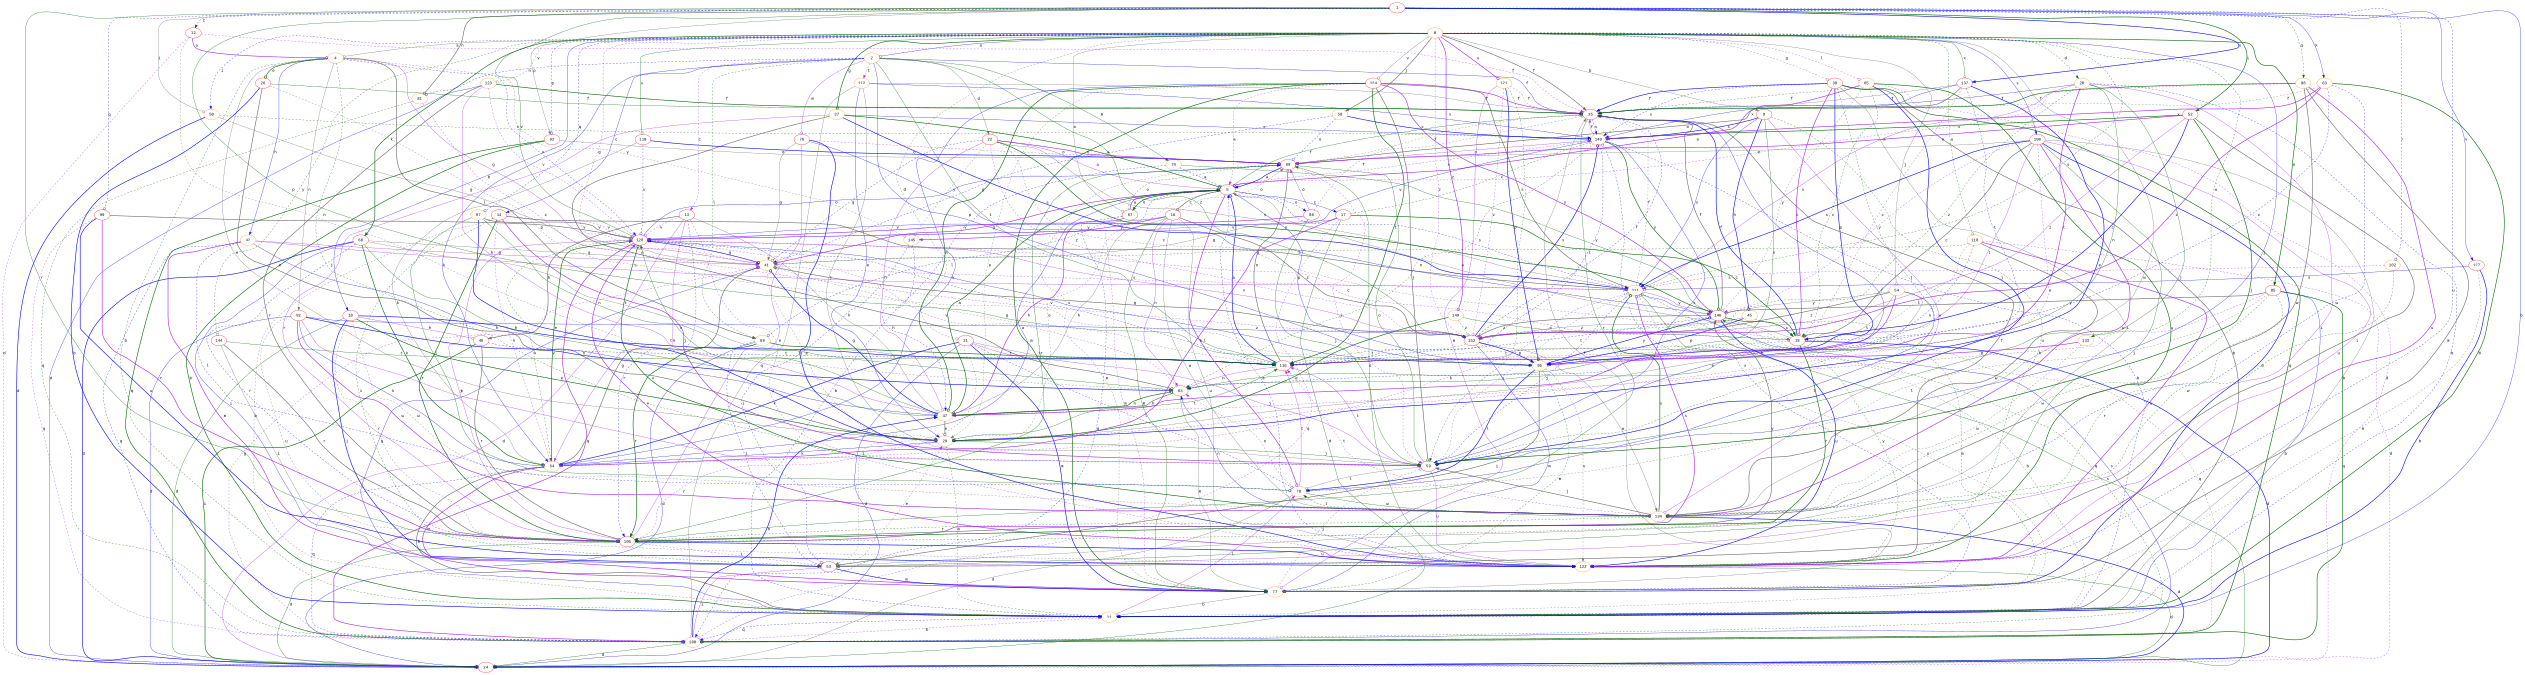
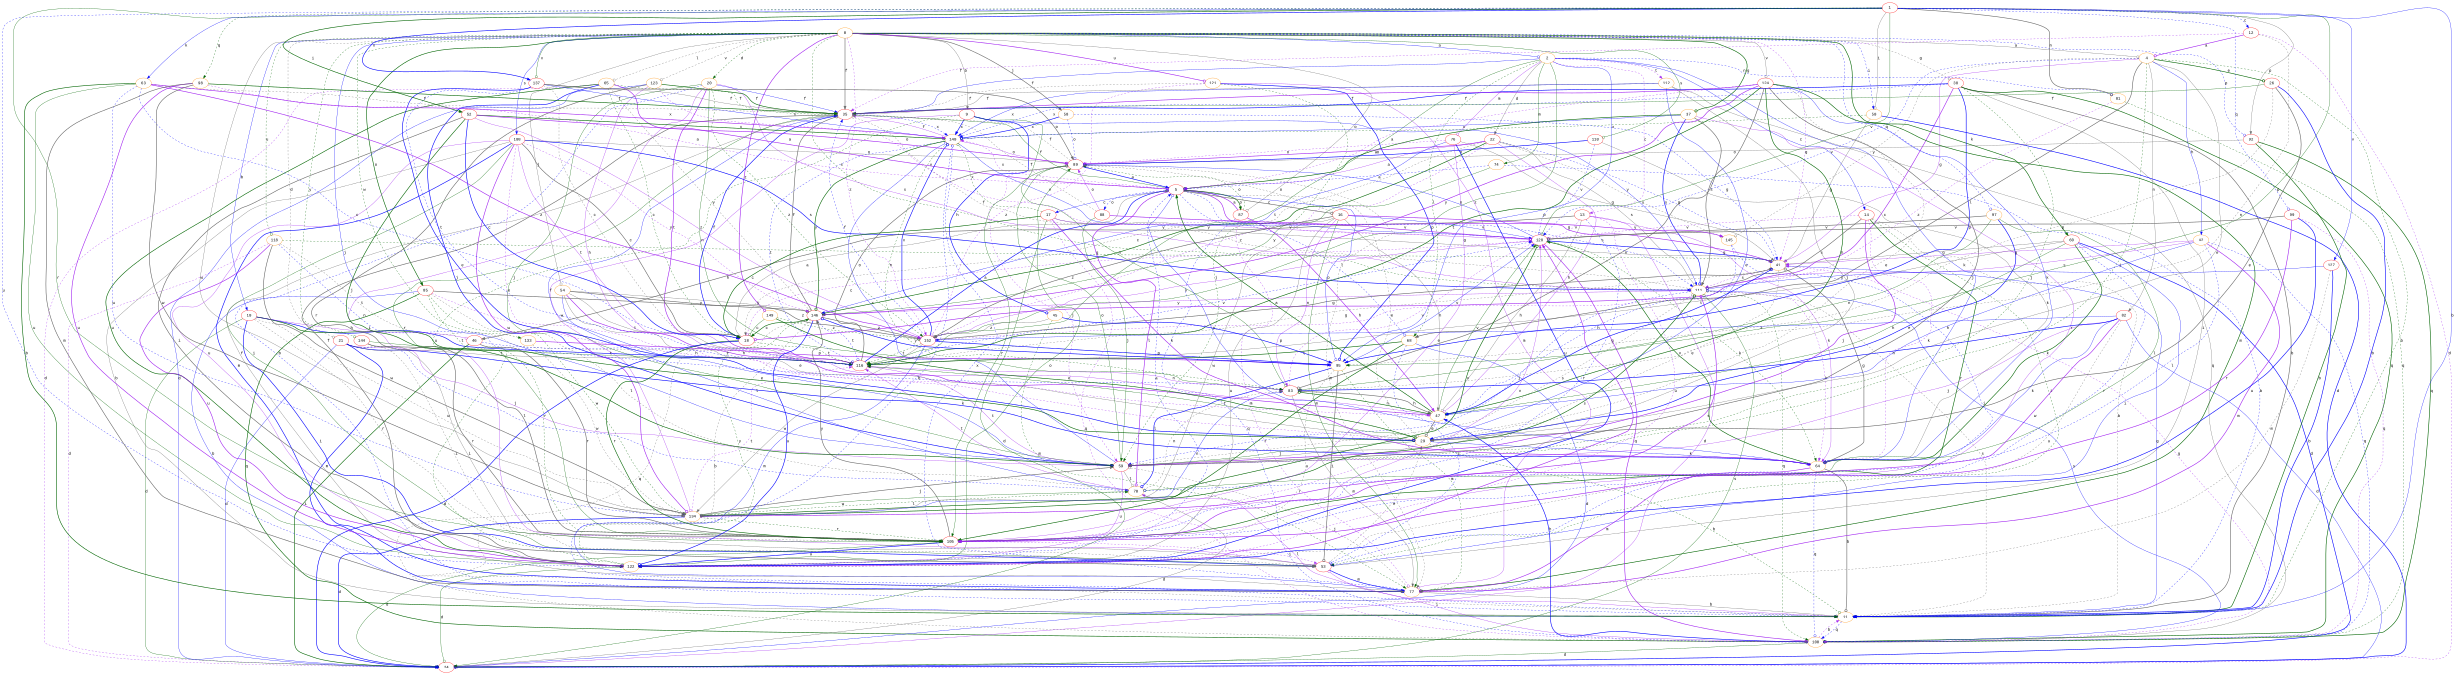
edge "0" -> "65": color purple -> gray40
node "102": removed
edge "63" -> "122": added, label "u"
